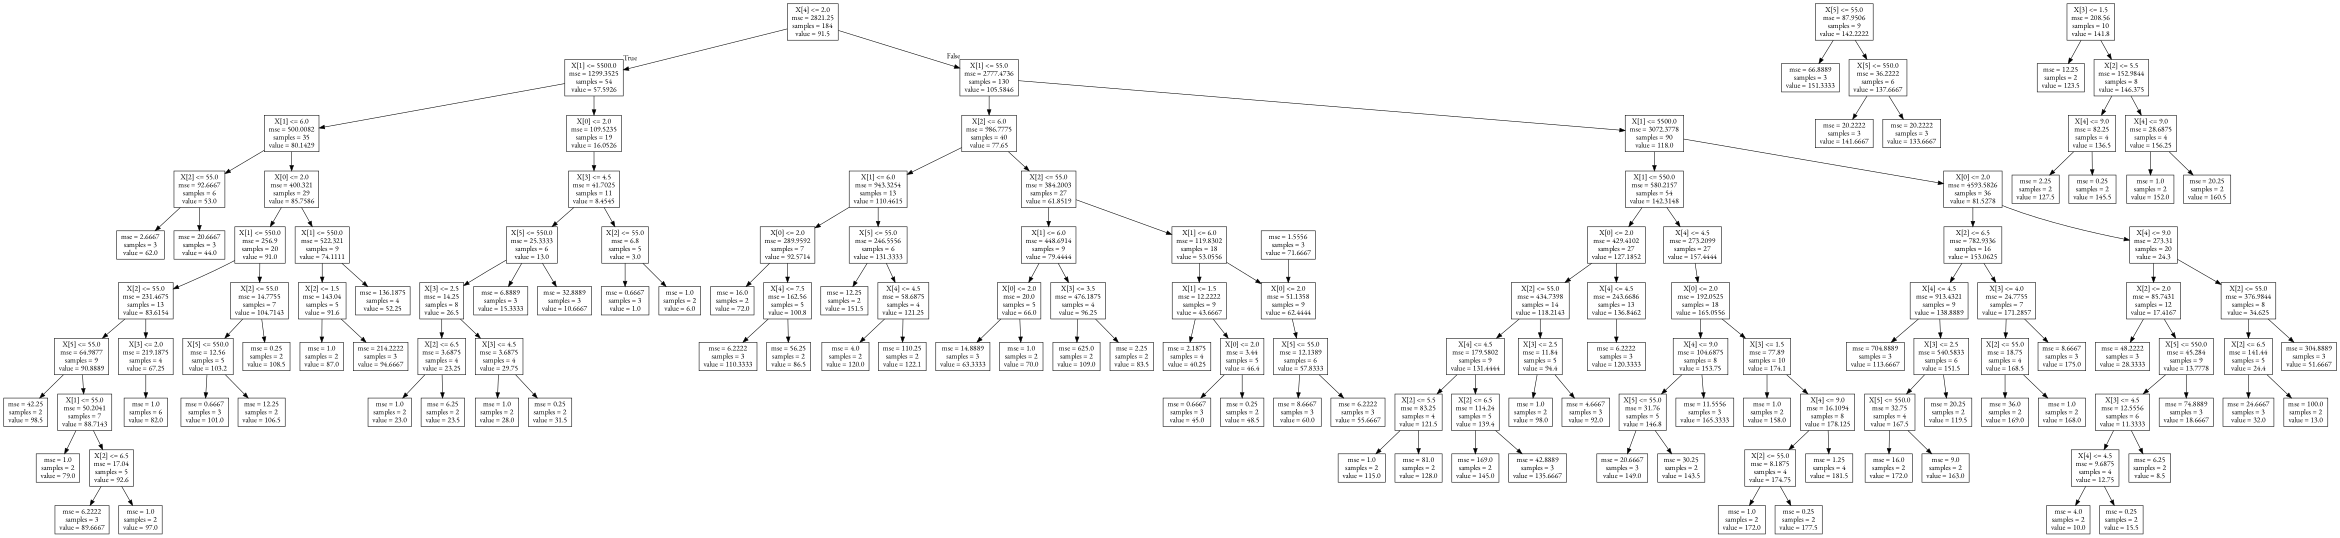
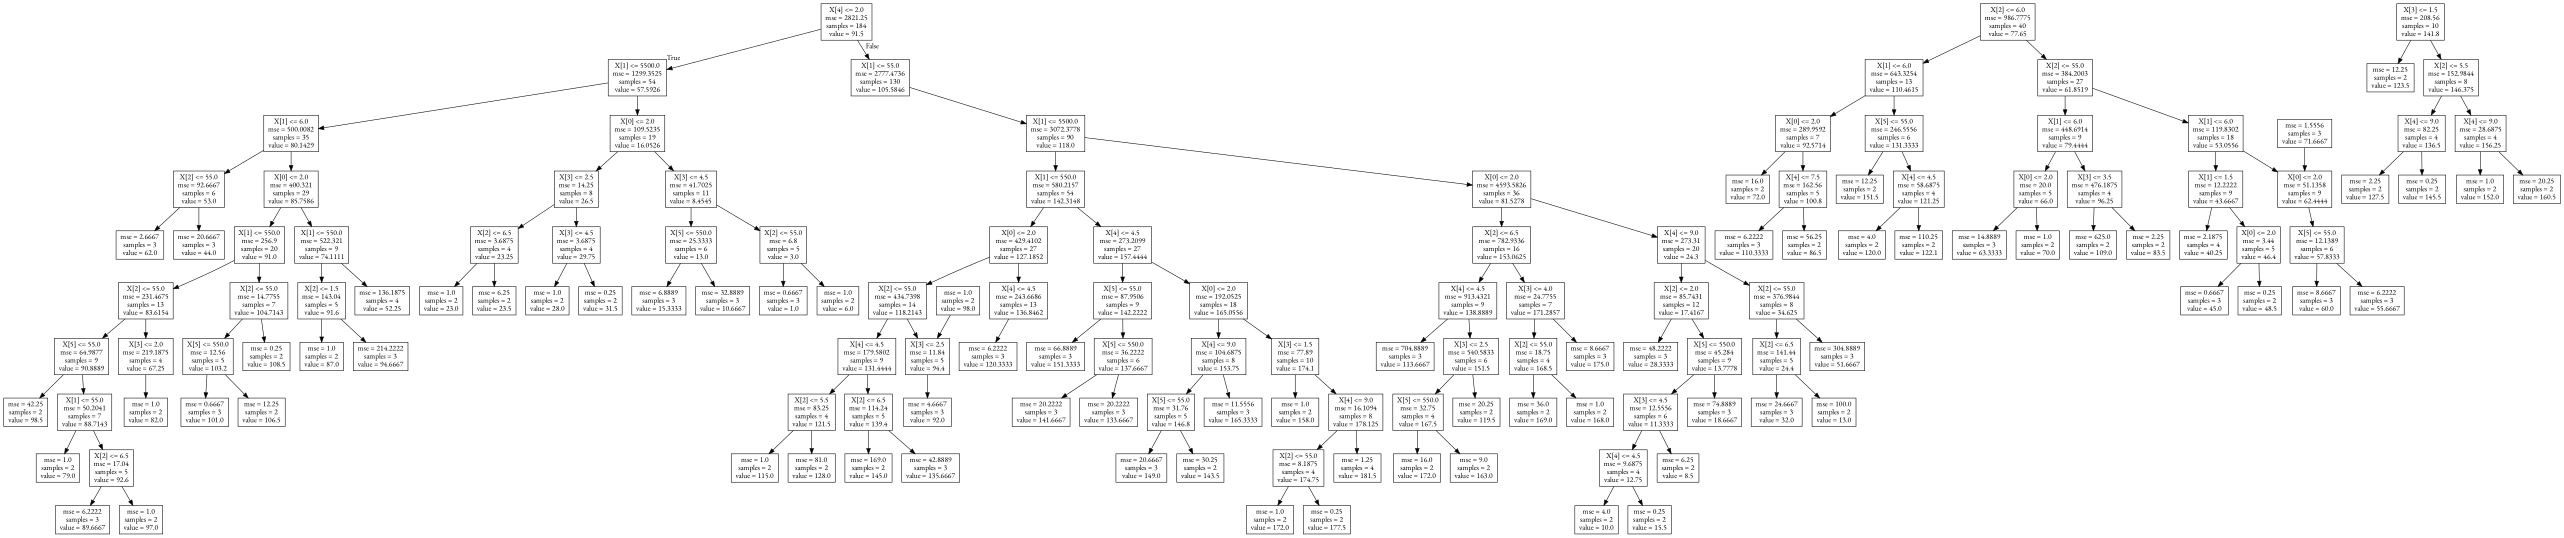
edge "X[1] <= 55.0 mse = 2777.4736 samples = 130 value = 105.5846" -> "X[2] <= 6.0 mse = 986.7775 samples = 40 value = 77.65": removed
node "X[1] <= 6.0 mse = 943.3254 samples = 13 value = 110.4615": label "X[1] <= 6.0 mse = 943.3254 samples = 13 value = 110.4615" -> "X[1] <= 6.0 mse = 643.3254 samples = 13 value = 110.4615"
edge "X[4] <= 4.5 mse = 273.2099 samples = 27 value = 157.4444" -> "X[5] <= 55.0 mse = 87.9506 samples = 9 value = 142.2222": added
edge "X[5] <= 550.0 mse = 25.3333 samples = 6 value = 13.0" -> "X[3] <= 2.5 mse = 14.25 samples = 8 value = 26.5": now "X[0] <= 2.0 mse = 109.5235 samples = 19 value = 16.0526" -> "X[3] <= 2.5 mse = 14.25 samples = 8 value = 26.5"
edge "X[3] <= 2.5 mse = 11.84 samples = 5 value = 94.4" -> "mse = 1.0 samples = 2 value = 98.0": reversed
node "mse = 1.0 samples = 6 value = 82.0": label "mse = 1.0 samples = 6 value = 82.0" -> "mse = 1.0 samples = 2 value = 82.0"
